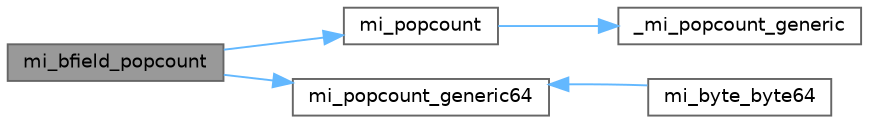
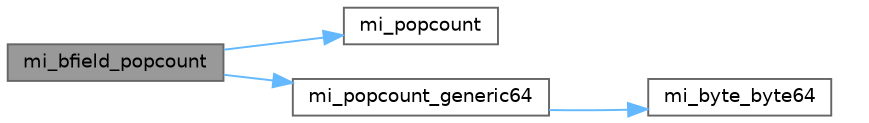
node "_mi_popcount_generic": removed
edge "mi_byte_byte64" -> "mi_popcount_generic64": reversed
